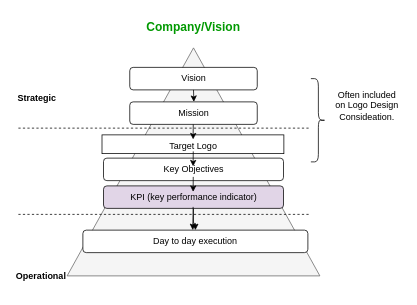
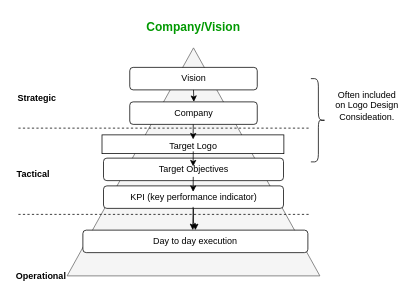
node "Mission": label "Mission" -> "Company"
node "Key Objectives": label "Key Objectives" -> "Target Objectives"
node "Tactical": added
node "KPI (key performance indicator)": fillcolor #e1d5e7 -> #ffffff
